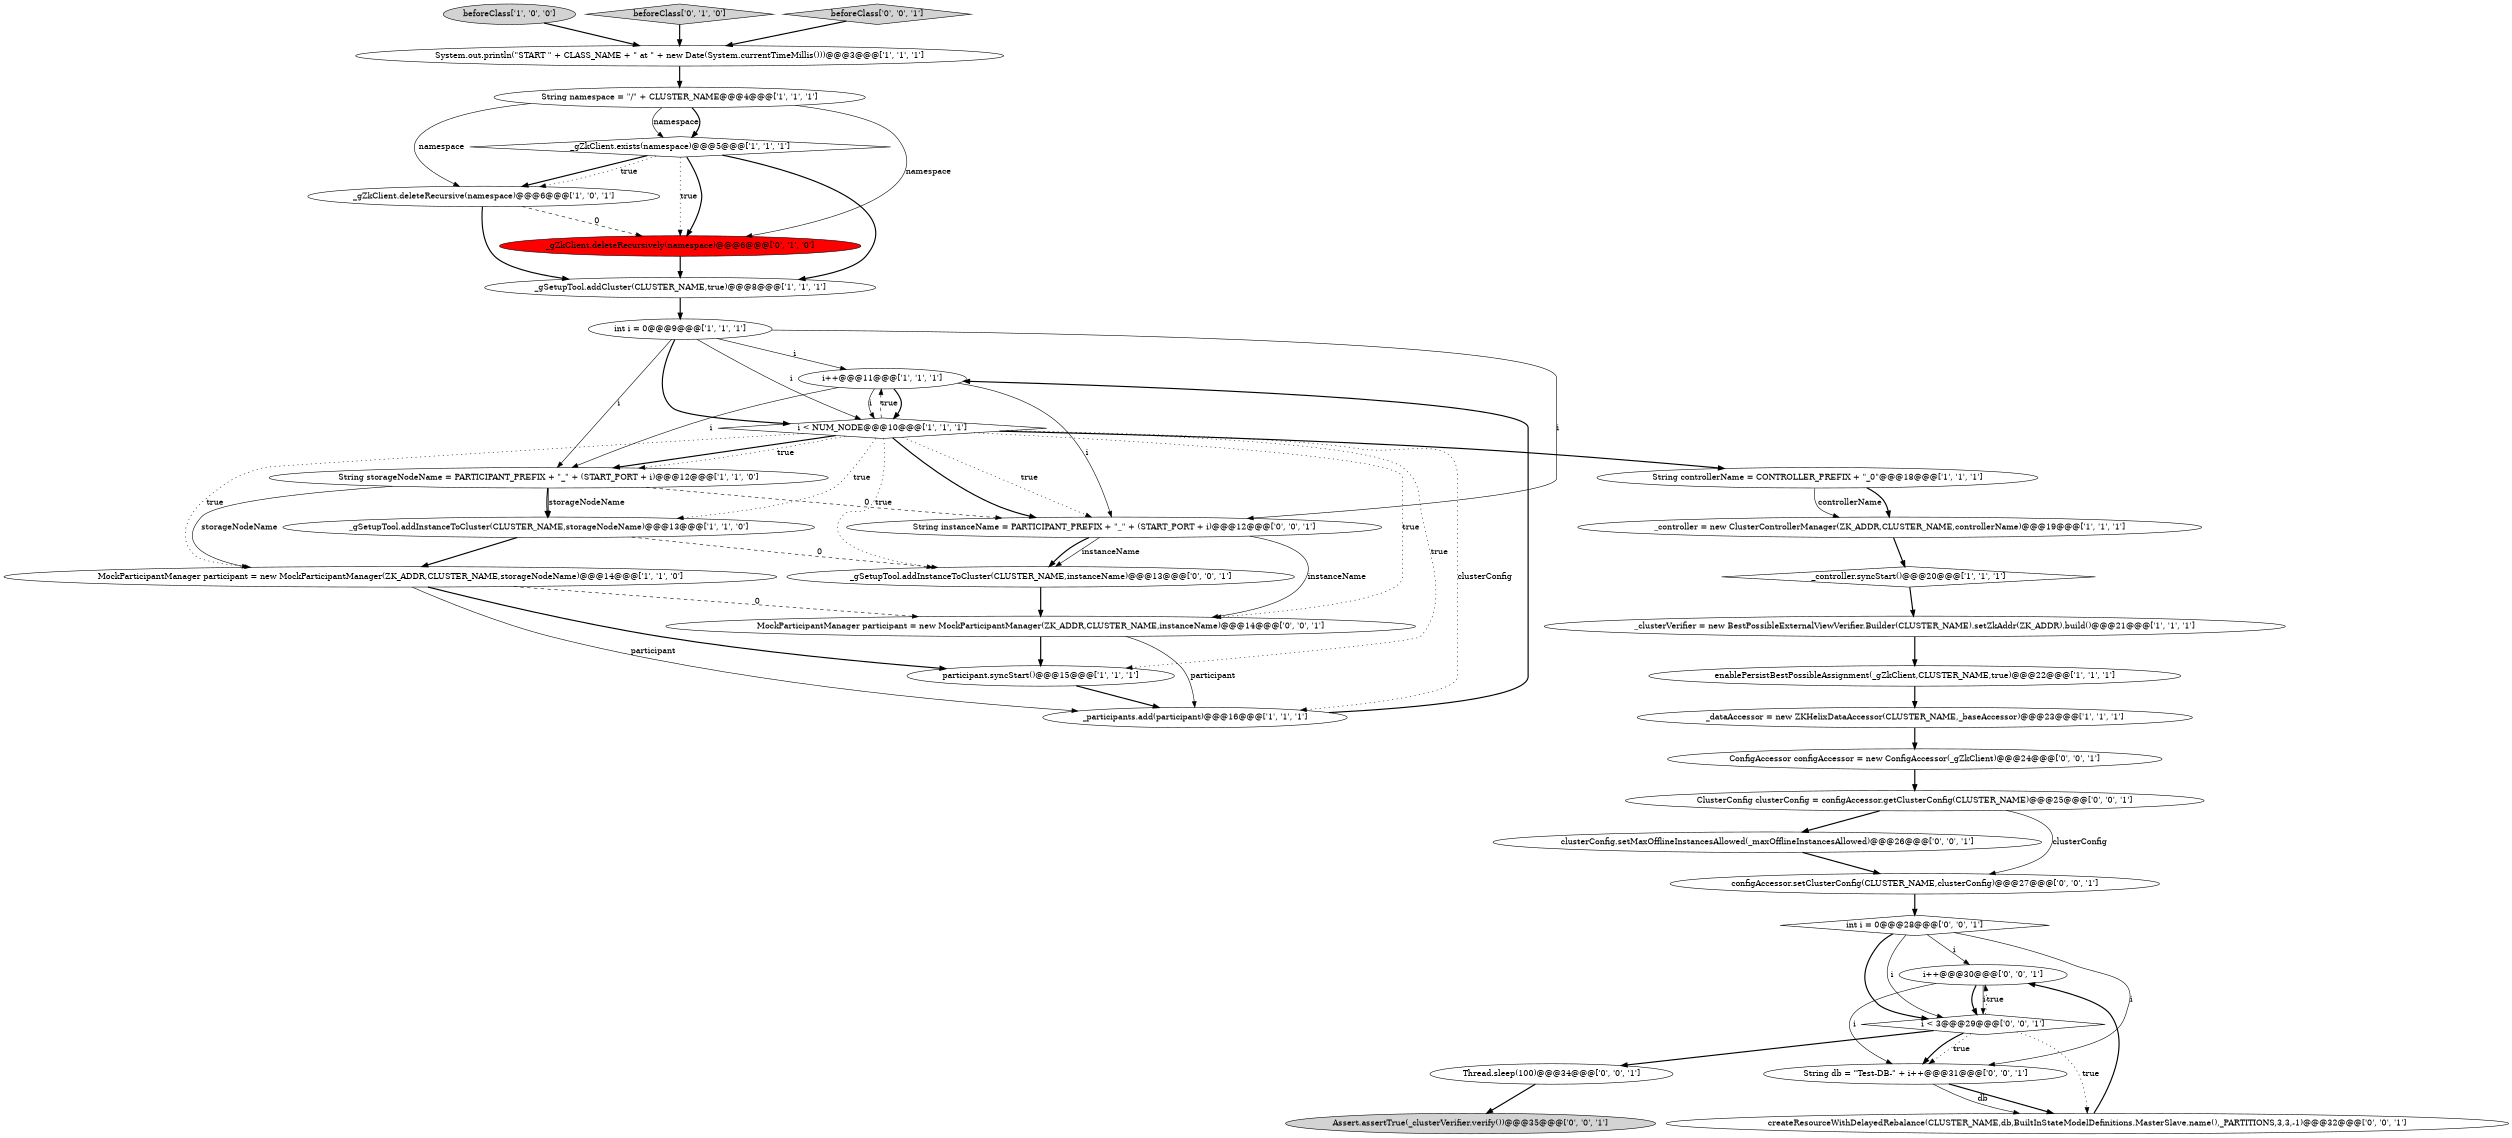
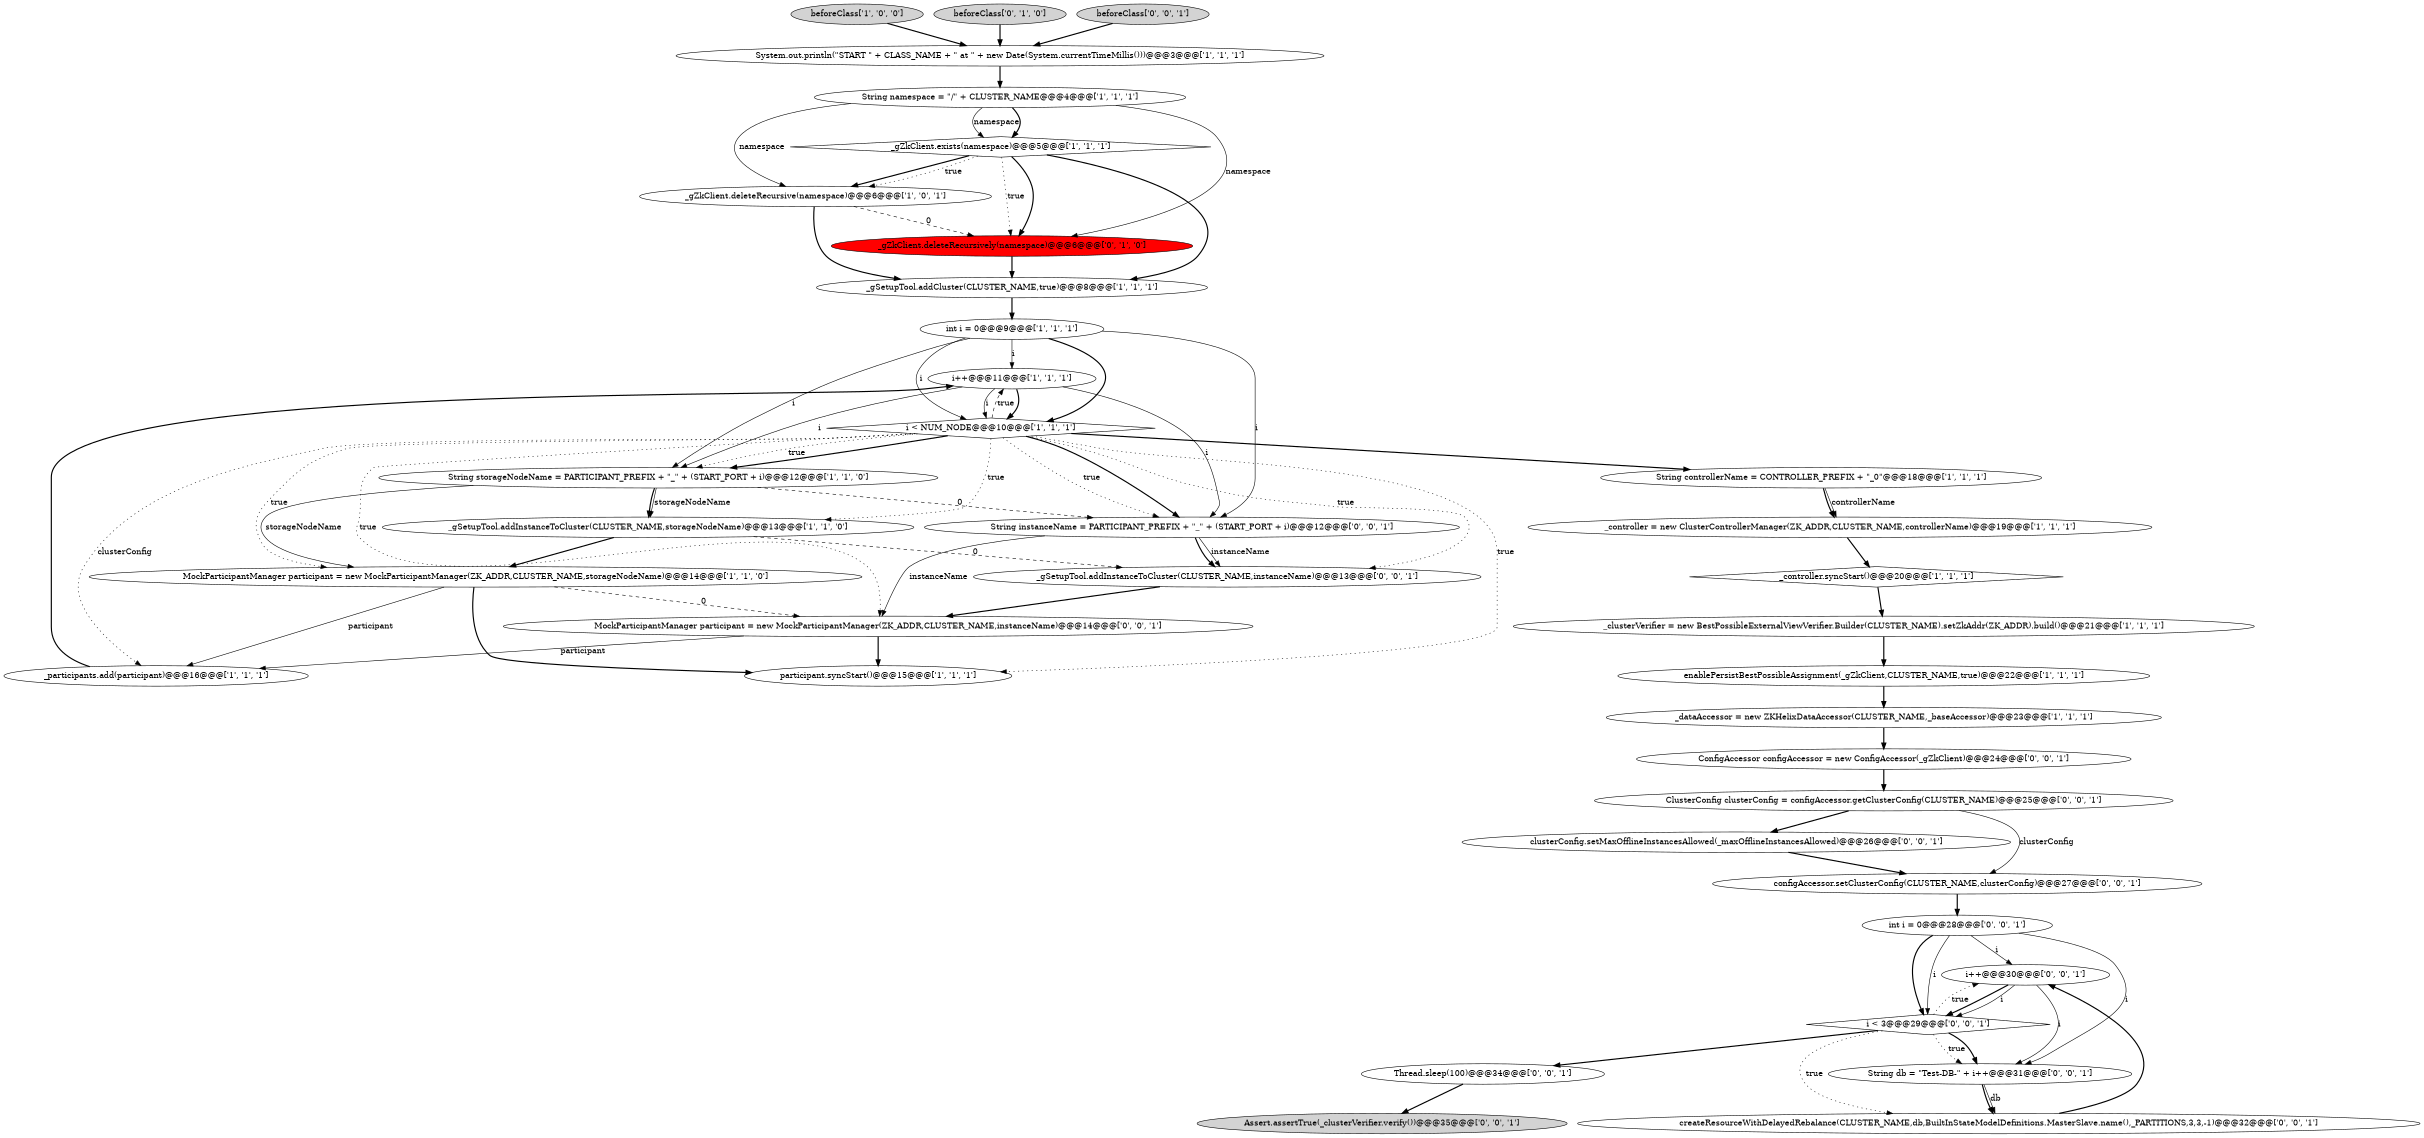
node "beforeClass['0', '1', '0']": shape diamond -> ellipse
node "beforeClass['0', '0', '1']": shape diamond -> ellipse
edge "participant.syncStart()@@@15@@@['1', '1', '1']" -> "_participants.add(participant)@@@16@@@['1', '1', '1']": removed
node "int i = 0@@@28@@@['0', '0', '1']": shape diamond -> ellipse
